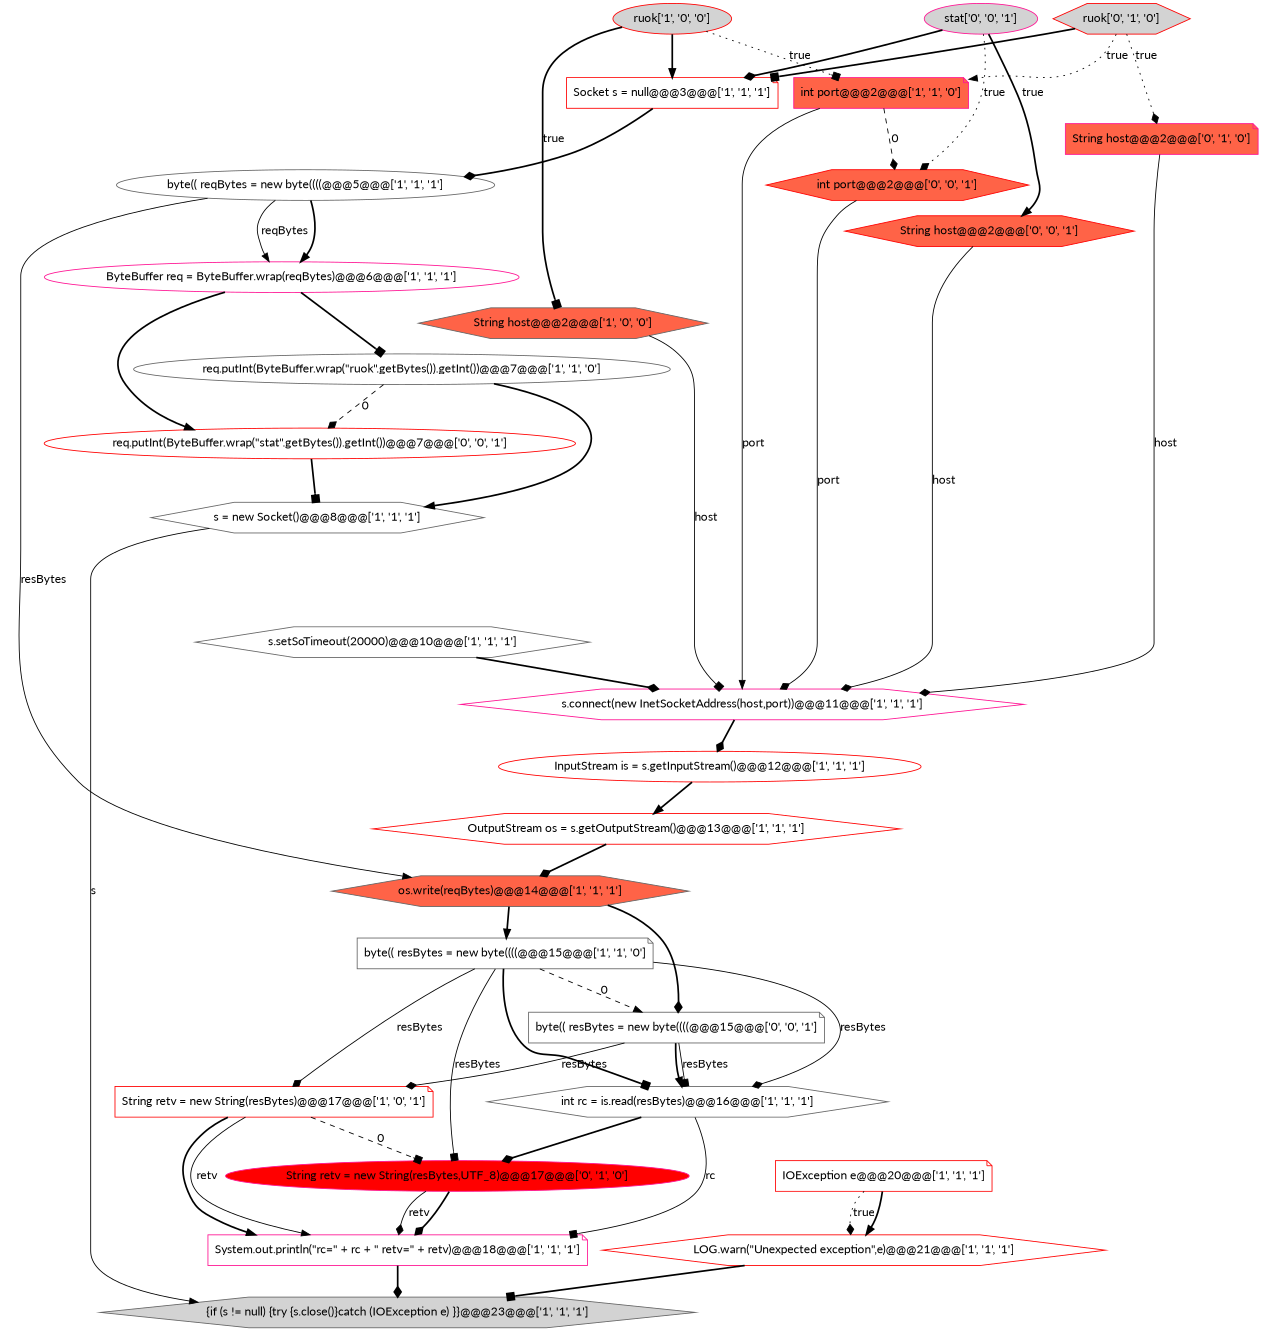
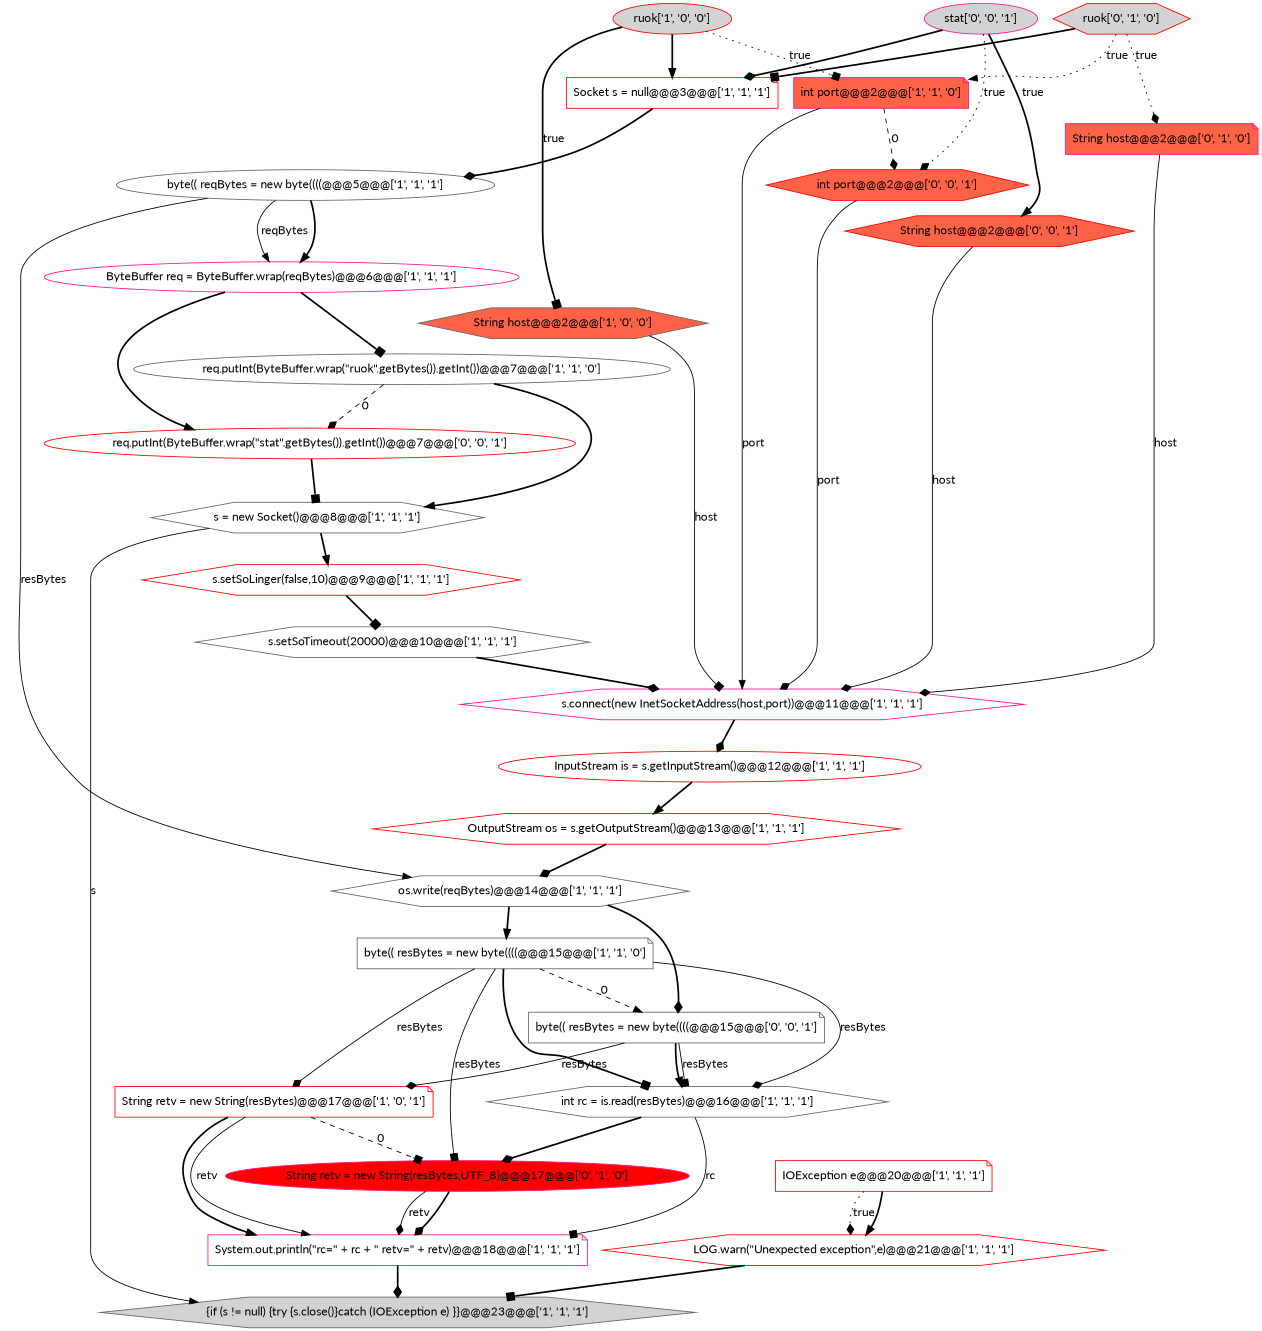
node "s.setSoLinger(false,10)@@@9@@@['1', '1', '1']": added
node "os.write(reqBytes)@@@14@@@['1', '1', '1']": fillcolor tomato -> white
